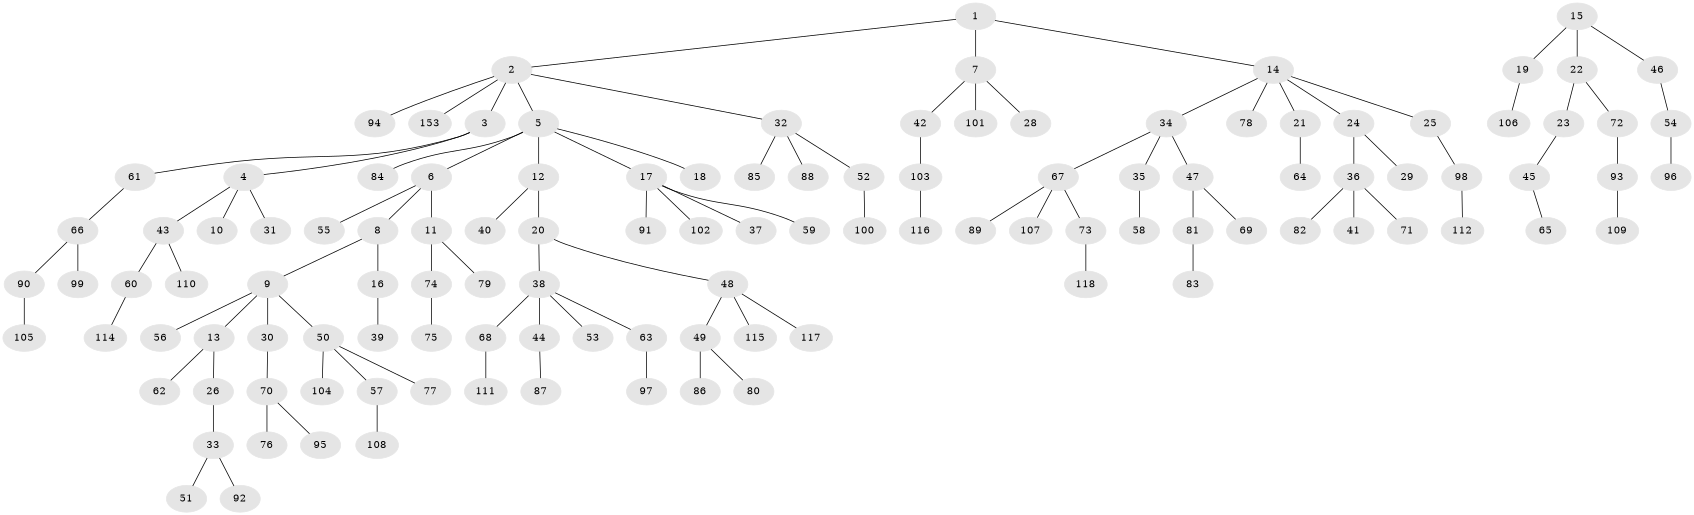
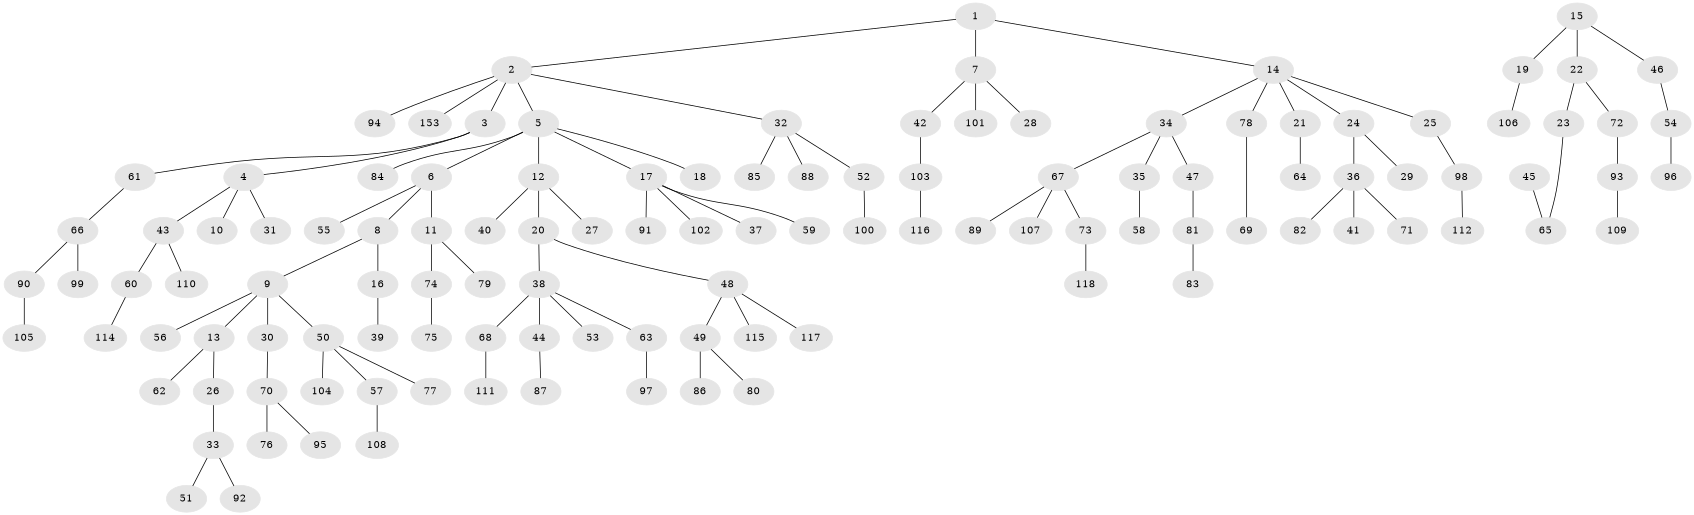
edge "23" -- "45": now "23" -- "65"
edge "47" -- "69": now "78" -- "69"
node "27": added
